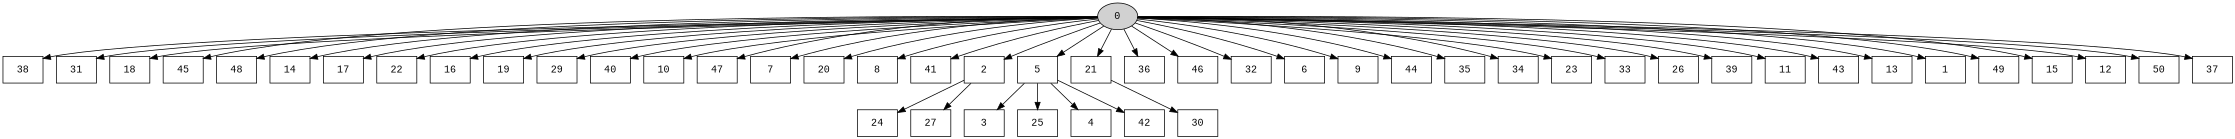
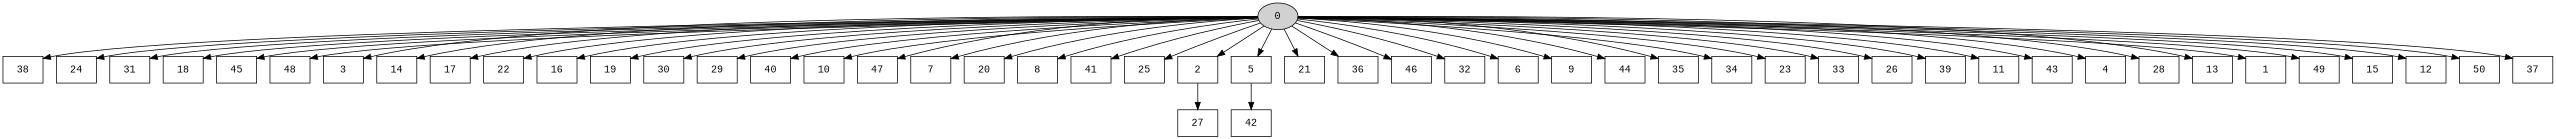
node "28": added
edge "5" -> "25": now "0" -> "25"
edge "5" -> "3": now "0" -> "3"
edge "5" -> "4": now "0" -> "4"
edge "2" -> "24": now "0" -> "24"
edge "21" -> "30": now "0" -> "30"
